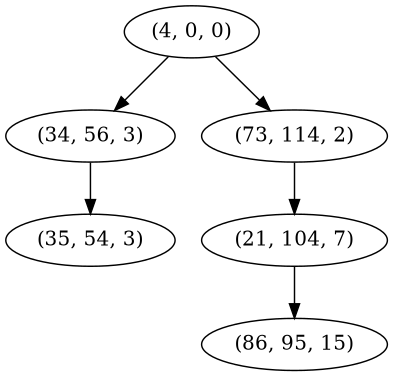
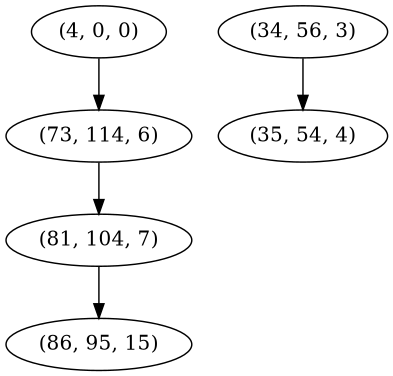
edge "(4, 0, 0)" -> "(34, 56, 3)": removed
node "(73, 114, 2)": label "(73, 114, 2)" -> "(73, 114, 6)"
node "(35, 54, 3)": label "(35, 54, 3)" -> "(35, 54, 4)"
node "(21, 104, 7)": label "(21, 104, 7)" -> "(81, 104, 7)"
